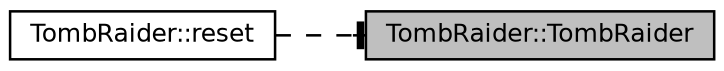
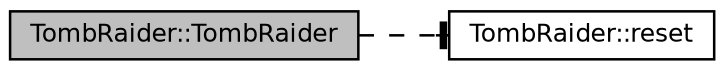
edge "TombRaider::reset" -> "TombRaider::TombRaider": reversed
